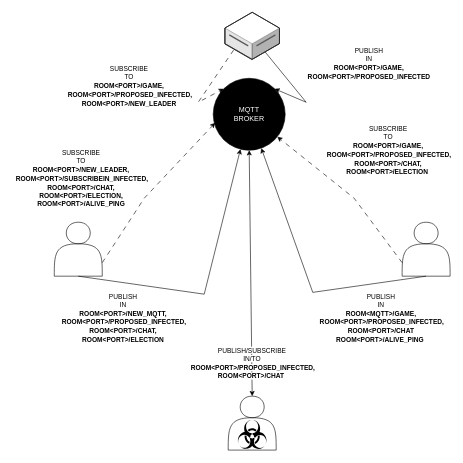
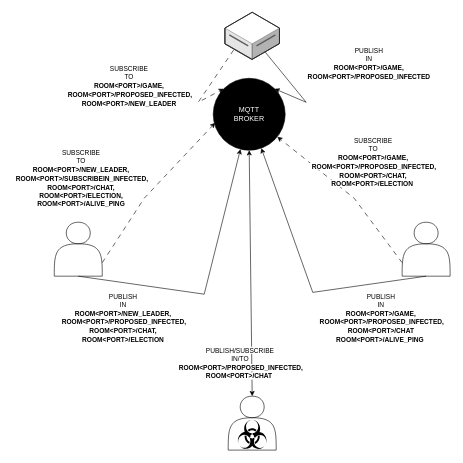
node "SUBSCRIBETOROOM<PORT>/GAME, ROOM<PORT>/PROPOSED_INFECTED, ROOM<PORT>/CHAT, ROOM<PORT>/ELECTION": moved (389, 144) -> (374, 156)
node "PUBLISHINROOM<PORT>/NEW_MQTT, ROOM<PORT>/PROPOSED_INFECTED, ROOM<PORT>/CHAT, ROOM<PORT>/ELECTION": label "PUBLISHINROOM<PORT>/NEW_MQTT, ROOM<PORT>/PROPOSED_INFECTED, ROOM<PORT>/CHAT, ROOM<PORT>/ELECTION" -> "PUBLISHINROOM<PORT>/NEW_LEADER, ROOM<PORT>/PROPOSED_INFECTED, ROOM<PORT>/CHAT, ROOM<PORT>/ELECTION"
node "PUBLISHINROOM<MQTT>/GAME, ROOM<PORT>/PROPOSED_INFECTED, ROOM<PORT>/CHAT ROOM<PORT>/ALIVE_PING": label "PUBLISHINROOM<MQTT>/GAME, ROOM<PORT>/PROPOSED_INFECTED, ROOM<PORT>/CHAT ROOM<PORT>/ALIVE_PING" -> "PUBLISHINROOM<PORT>/GAME, ROOM<PORT>/PROPOSED_INFECTED, ROOM<PORT>/CHAT ROOM<PORT>/ALIVE_PING"
node "PUBLISH/SUBSCRIBEIN/TO ROOM<PORT>/PROPOSED_INFECTED, ROOM<PORT>/CHAT": moved (252, 366) -> (240, 366)
